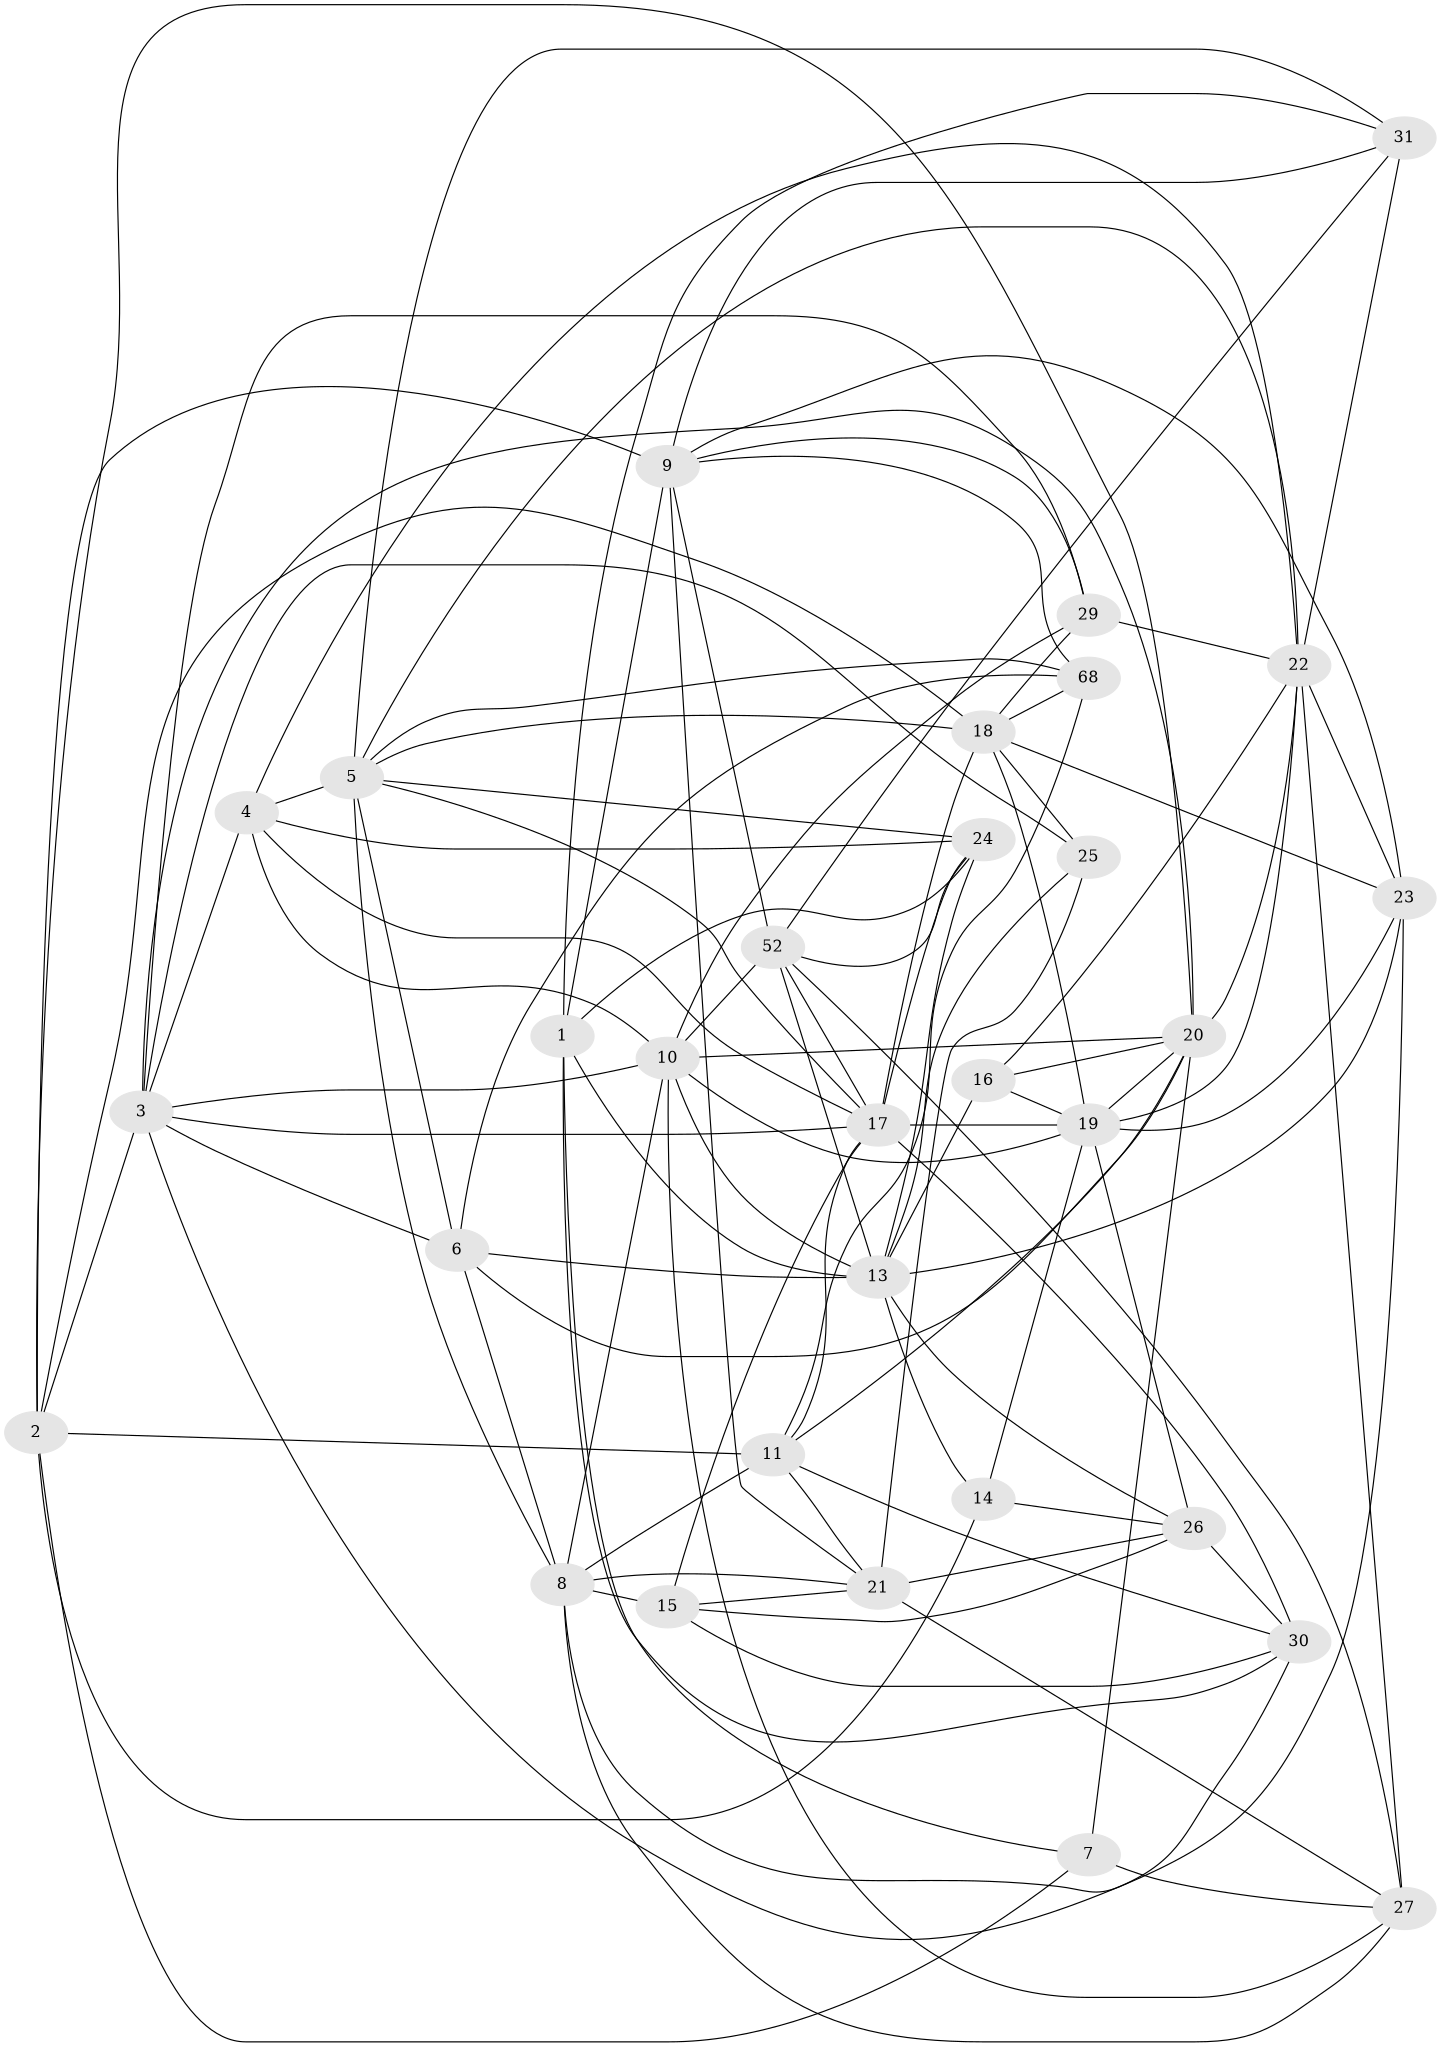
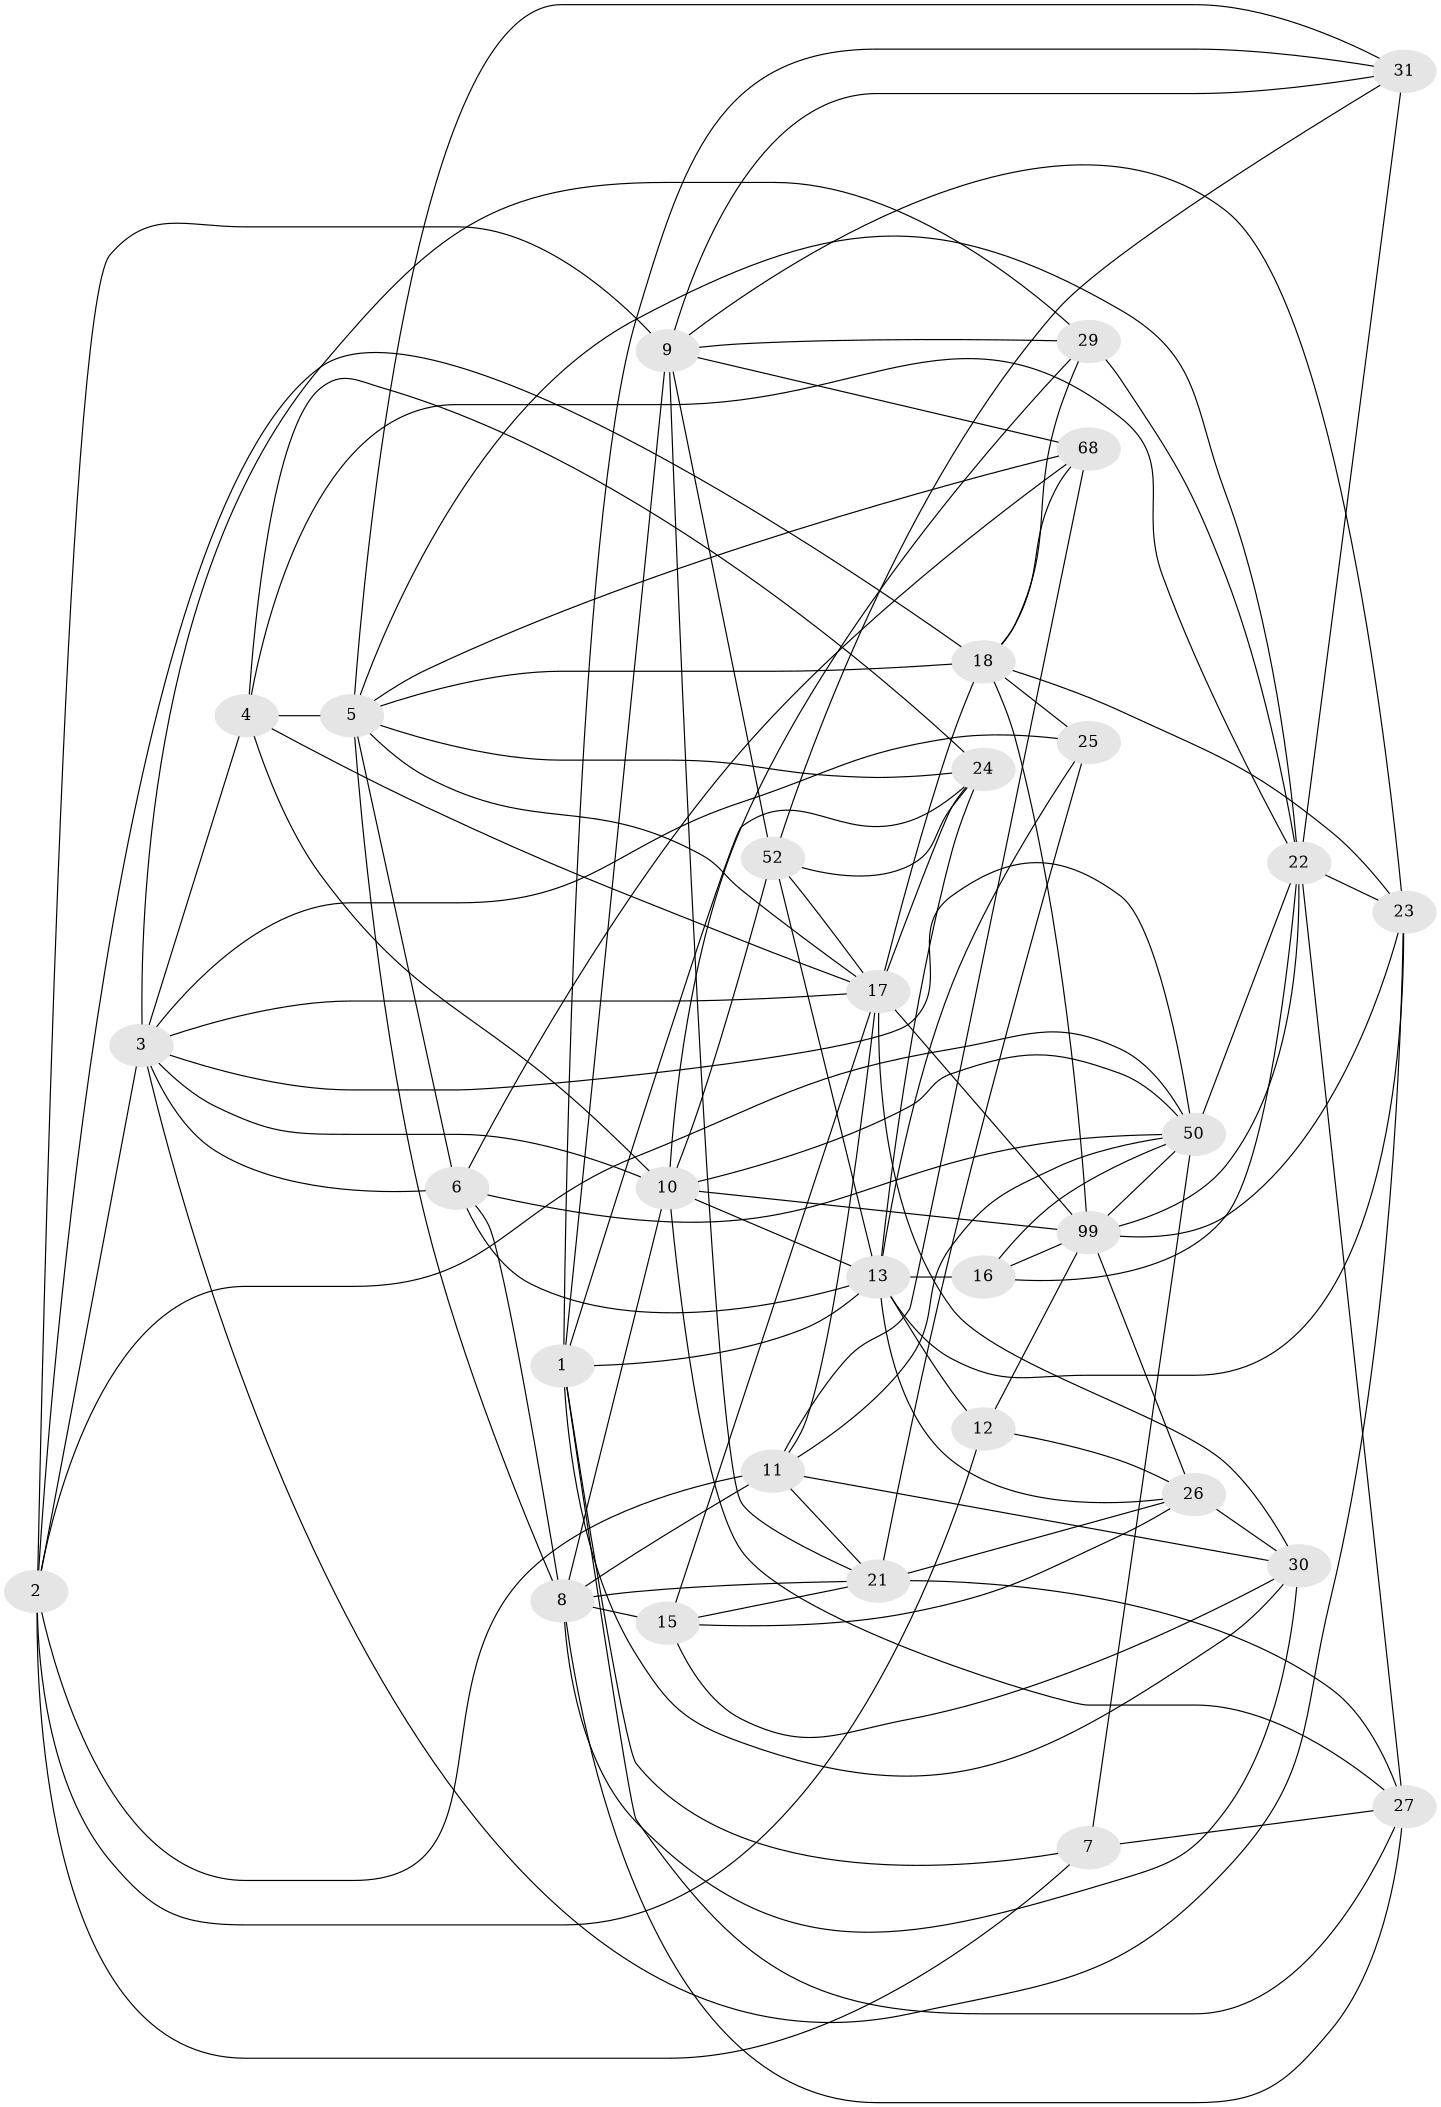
node "20": label "20" -> "50"
node "19": label "19" -> "99"
edge "52" -- "27": now "1" -- "27"
node "14": label "14" -> "12"
